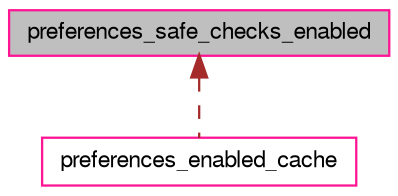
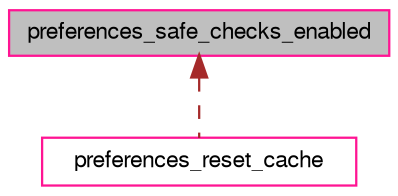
node "preferences_enabled_cache": label "preferences_enabled_cache" -> "preferences_reset_cache"
